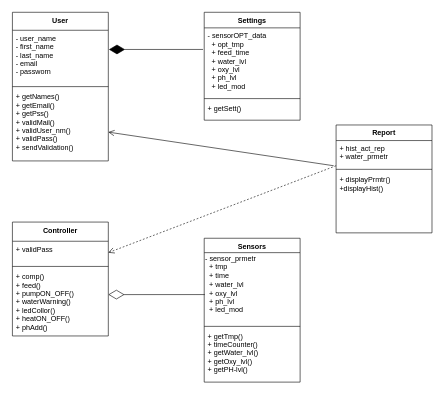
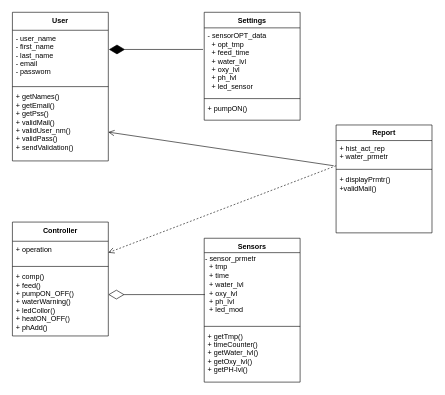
node "- sensorOPT_data + opt_tmp + feed_time + water_lvl + oxy_lvl + ph_lvl + led_mod": label "- sensorOPT_data + opt_tmp + feed_time + water_lvl + oxy_lvl + ph_lvl + led_mod" -> "- sensorOPT_data + opt_tmp + feed_time + water_lvl + oxy_lvl + ph_lvl + led_sensor"
node "+ getSett()": label "+ getSett()" -> "+ pumpON()"
node "+ displayPrmtr() +displayHist()": label "+ displayPrmtr() +displayHist()" -> "+ displayPrmtr() +validMail()"
node "+ validPass": label "+ validPass" -> "+ operation"
